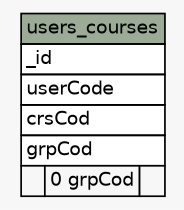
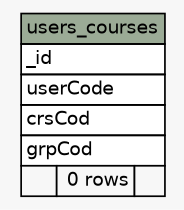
node "users_courses": text "0 grpCod" -> "0 rows"
